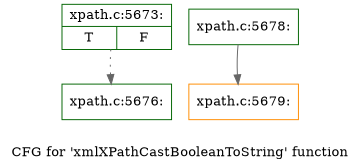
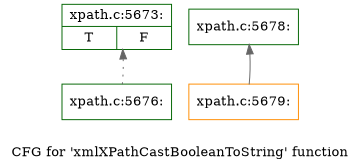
edge "xpath.c:5678:" -> "xpath.c:5679:": reversed
edge "xpath.c:5673:" -> "xpath.c:5676:": reversed
